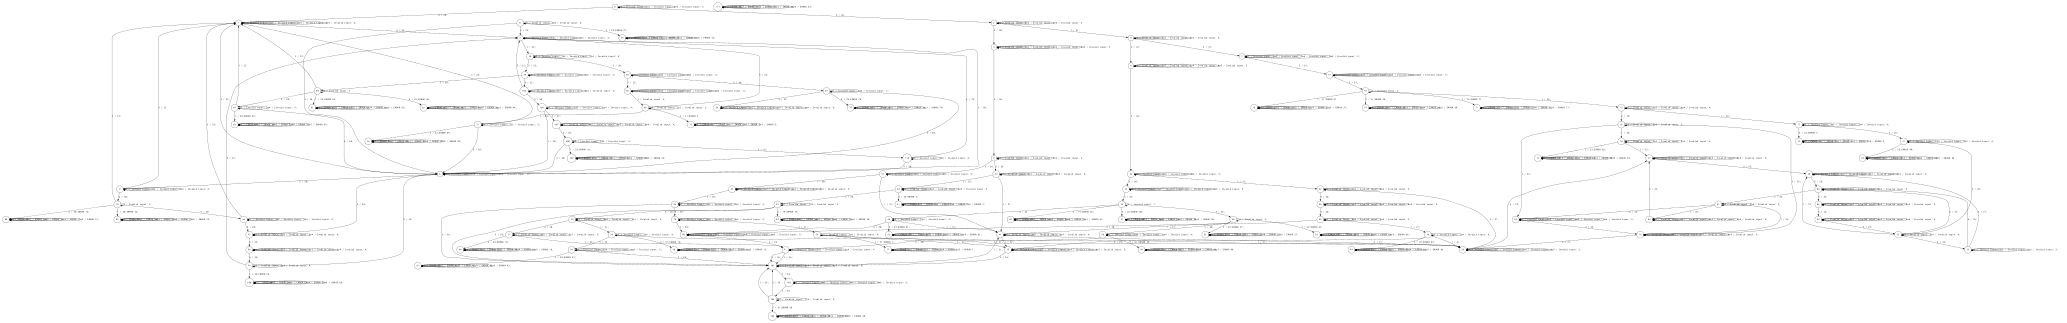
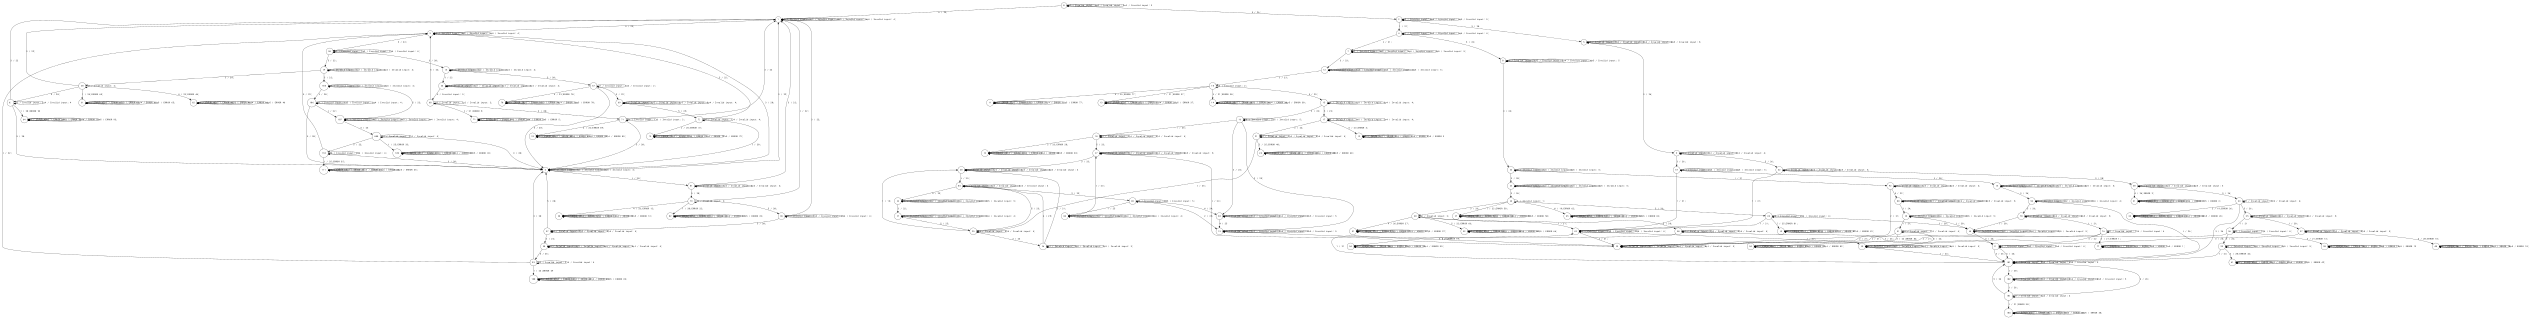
edge "105" -> "3": now "105" -> "107"
edge "69" -> "73": added, label "5 / 25;"
edge "110" -> "111": added, label "1 / 25;ERROR 35;"
edge "6" -> "97": reversed
